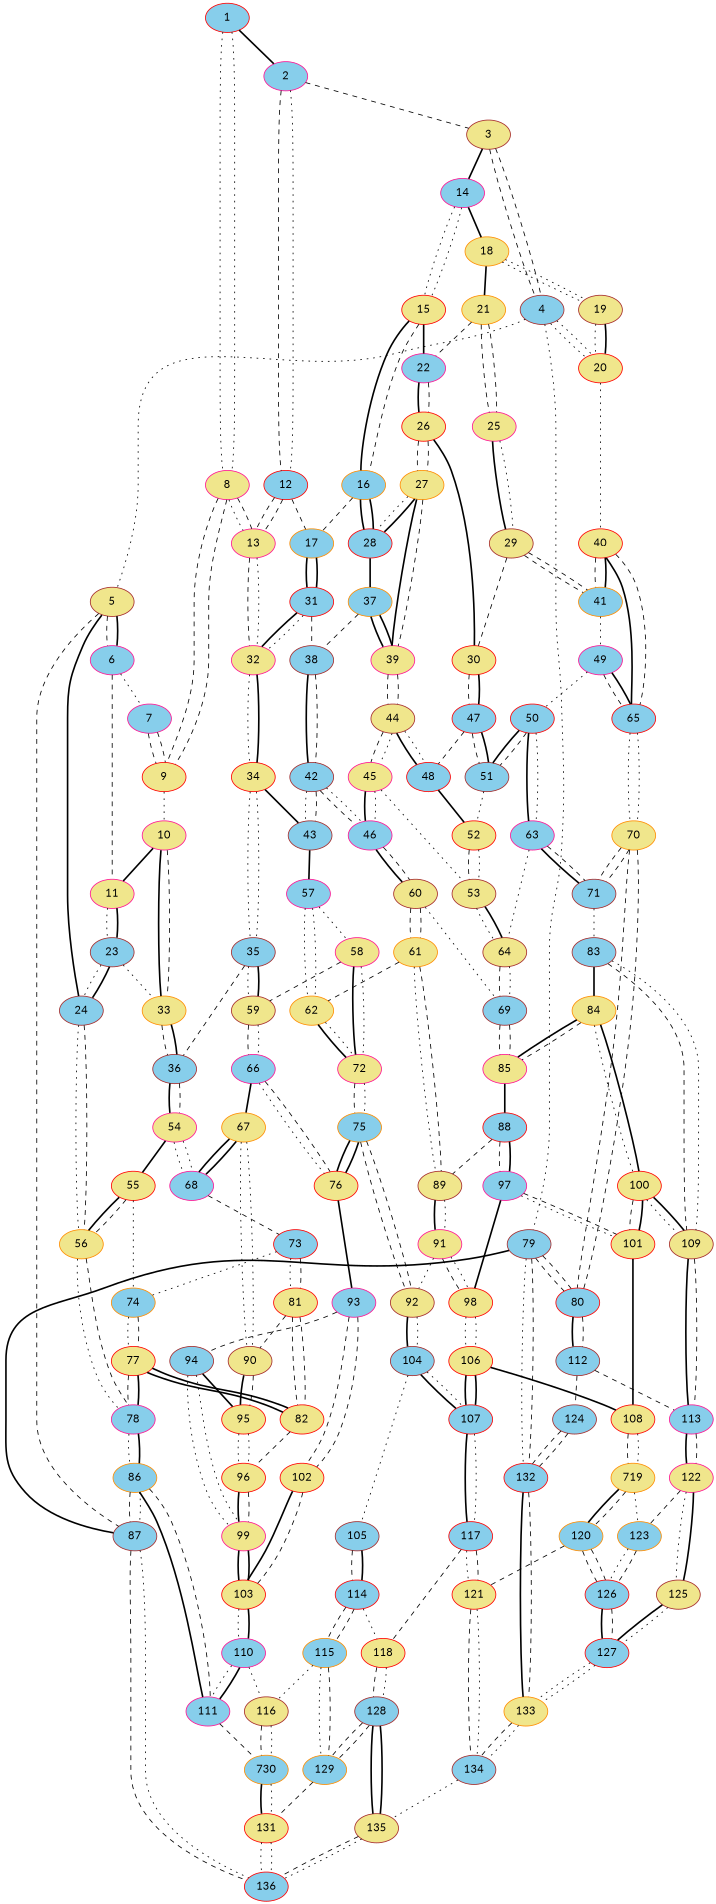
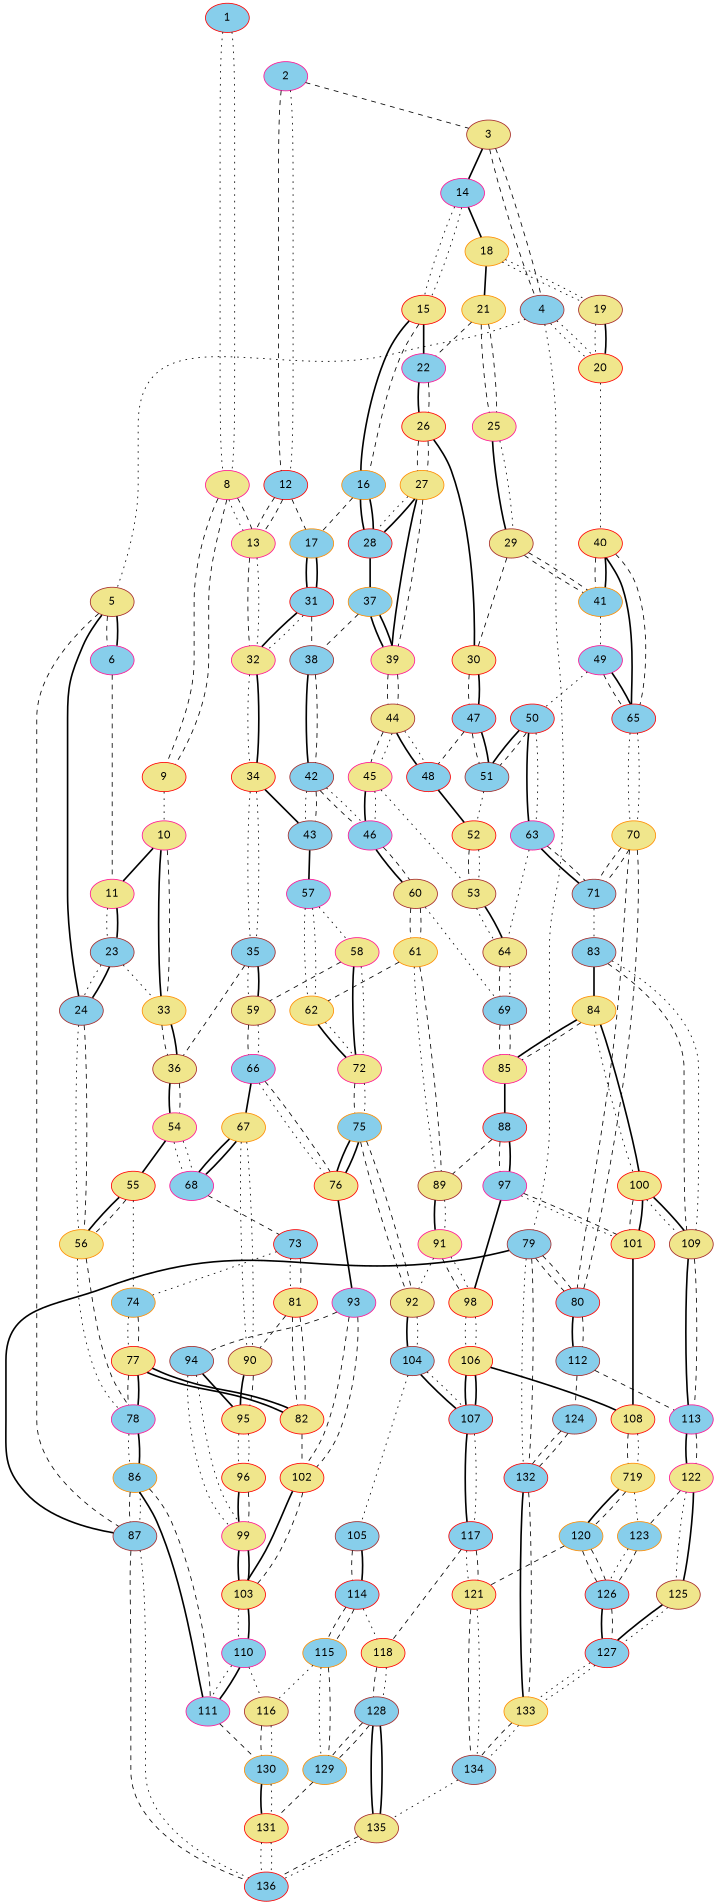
edge "1" -- "2": removed
node "7": removed
node "36": fillcolor skyblue -> khaki
edge "82" -- "96": now "82" -- "102"
node "730": label "730" -> "130"
